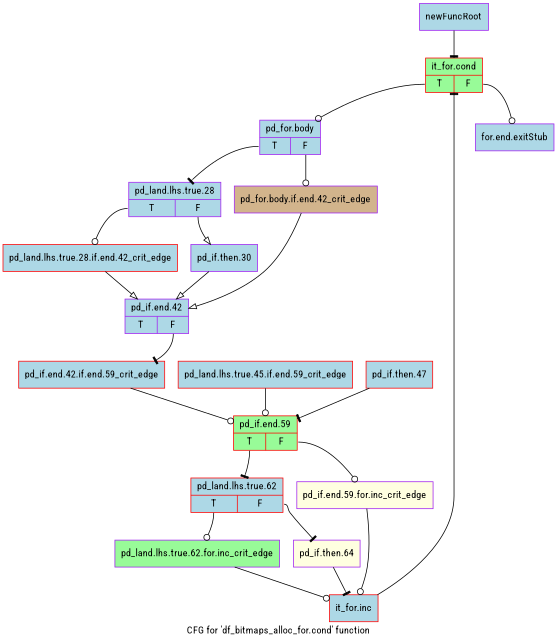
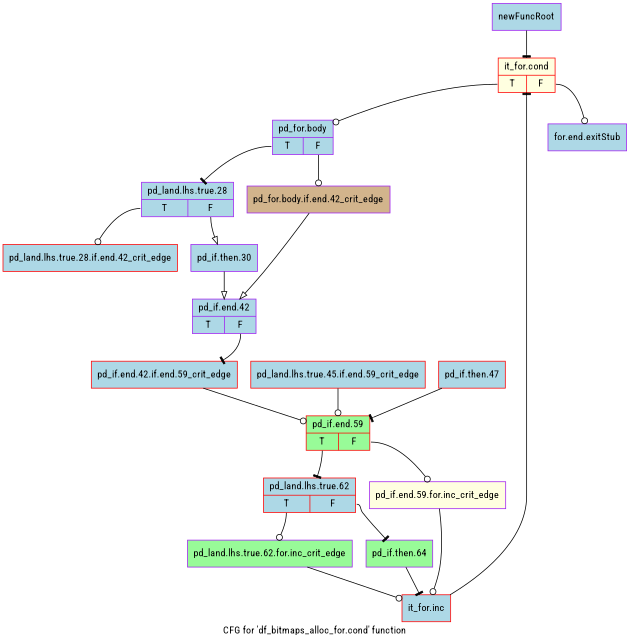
node "it_for.cond": fillcolor palegreen -> lightyellow
edge "pd_land.lhs.true.28.if.end.42_crit_edge" -> "pd_if.end.42": removed
node "pd_if.then.64": fillcolor lightyellow -> palegreen
